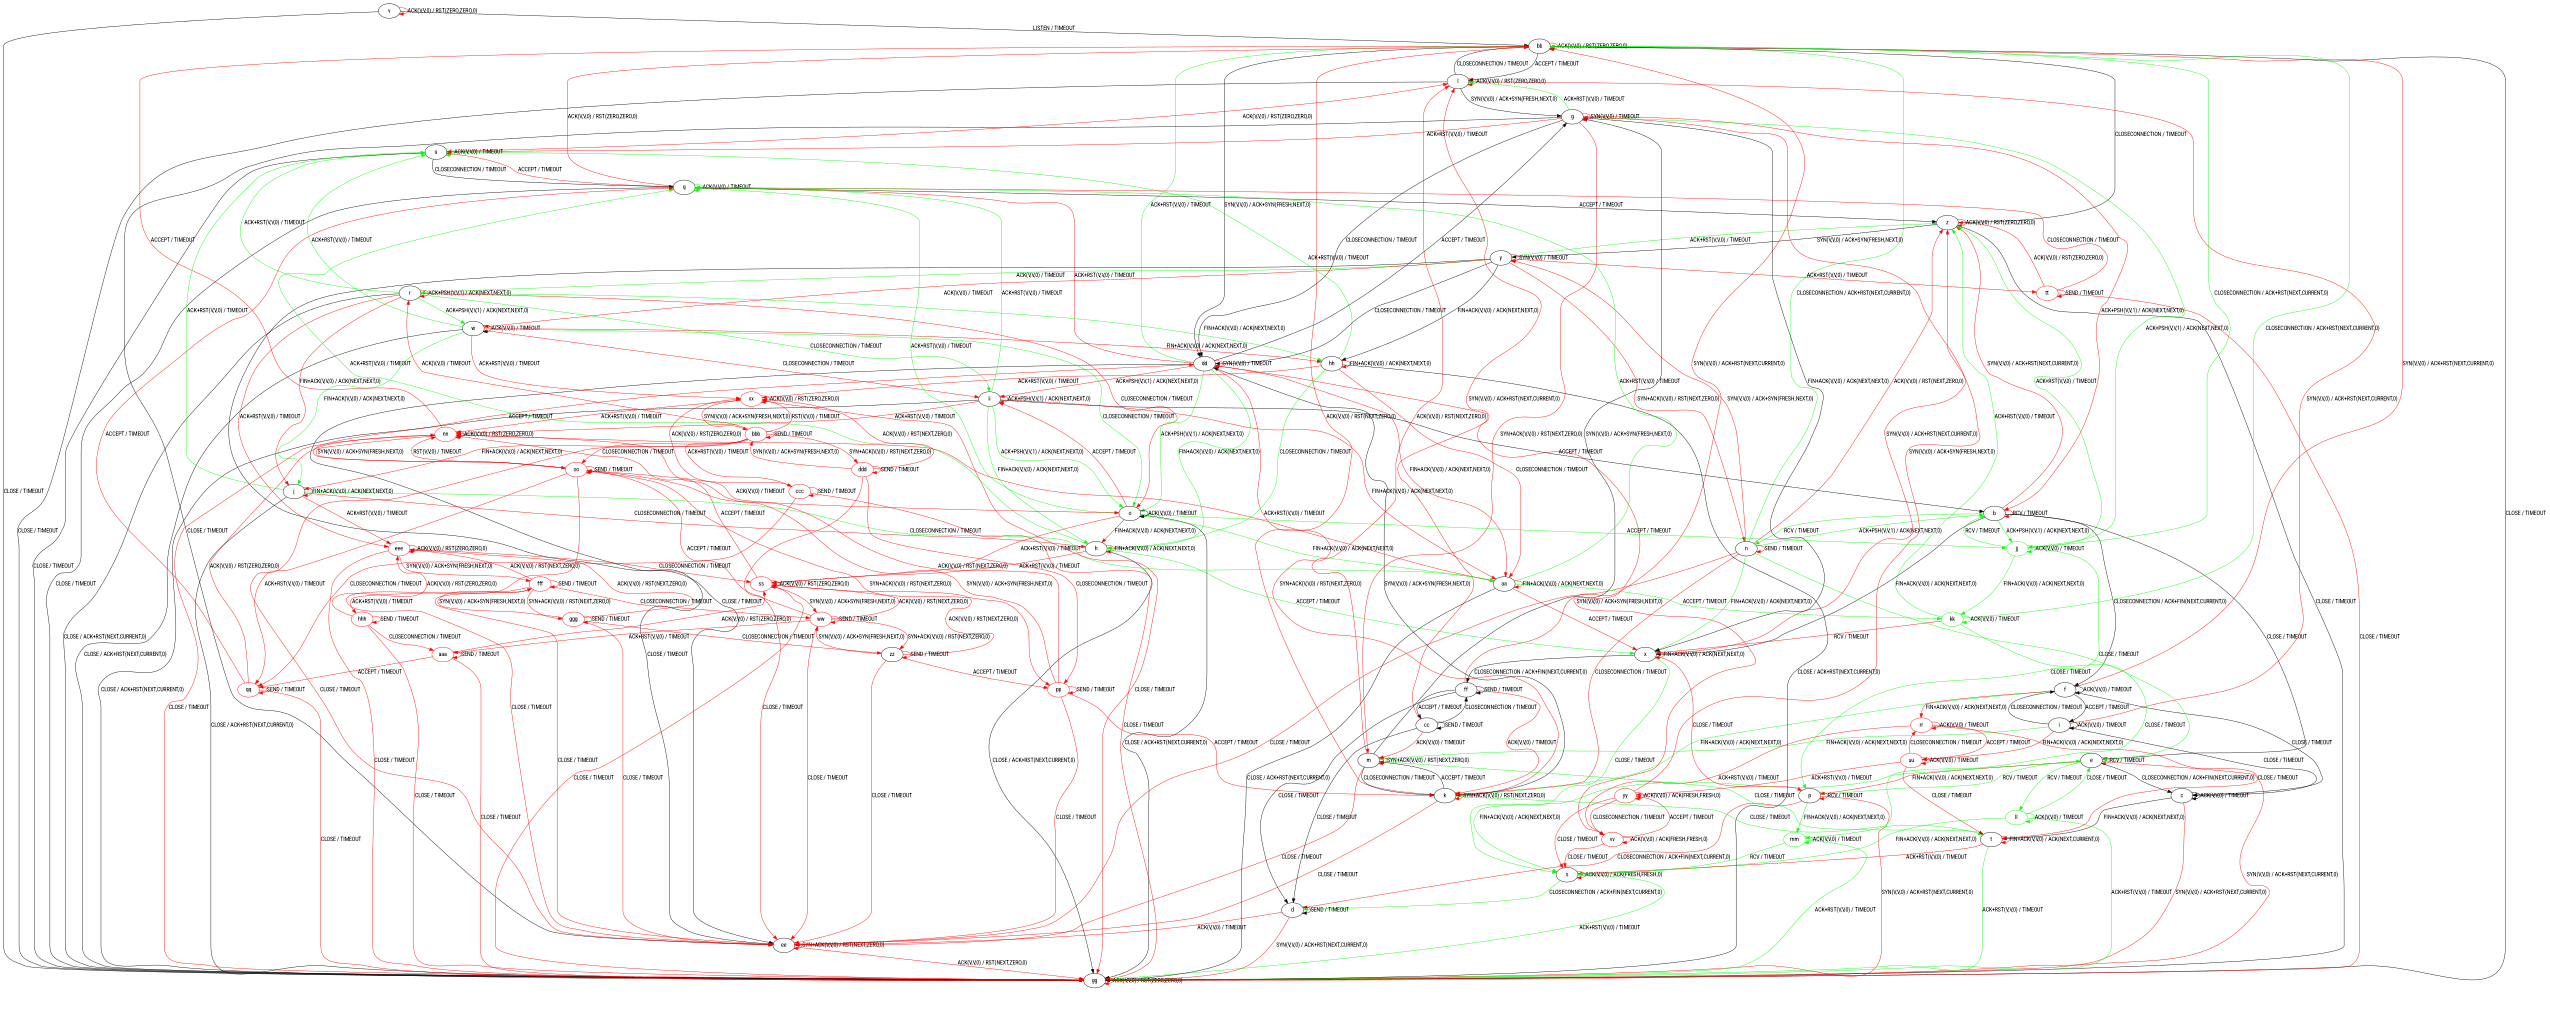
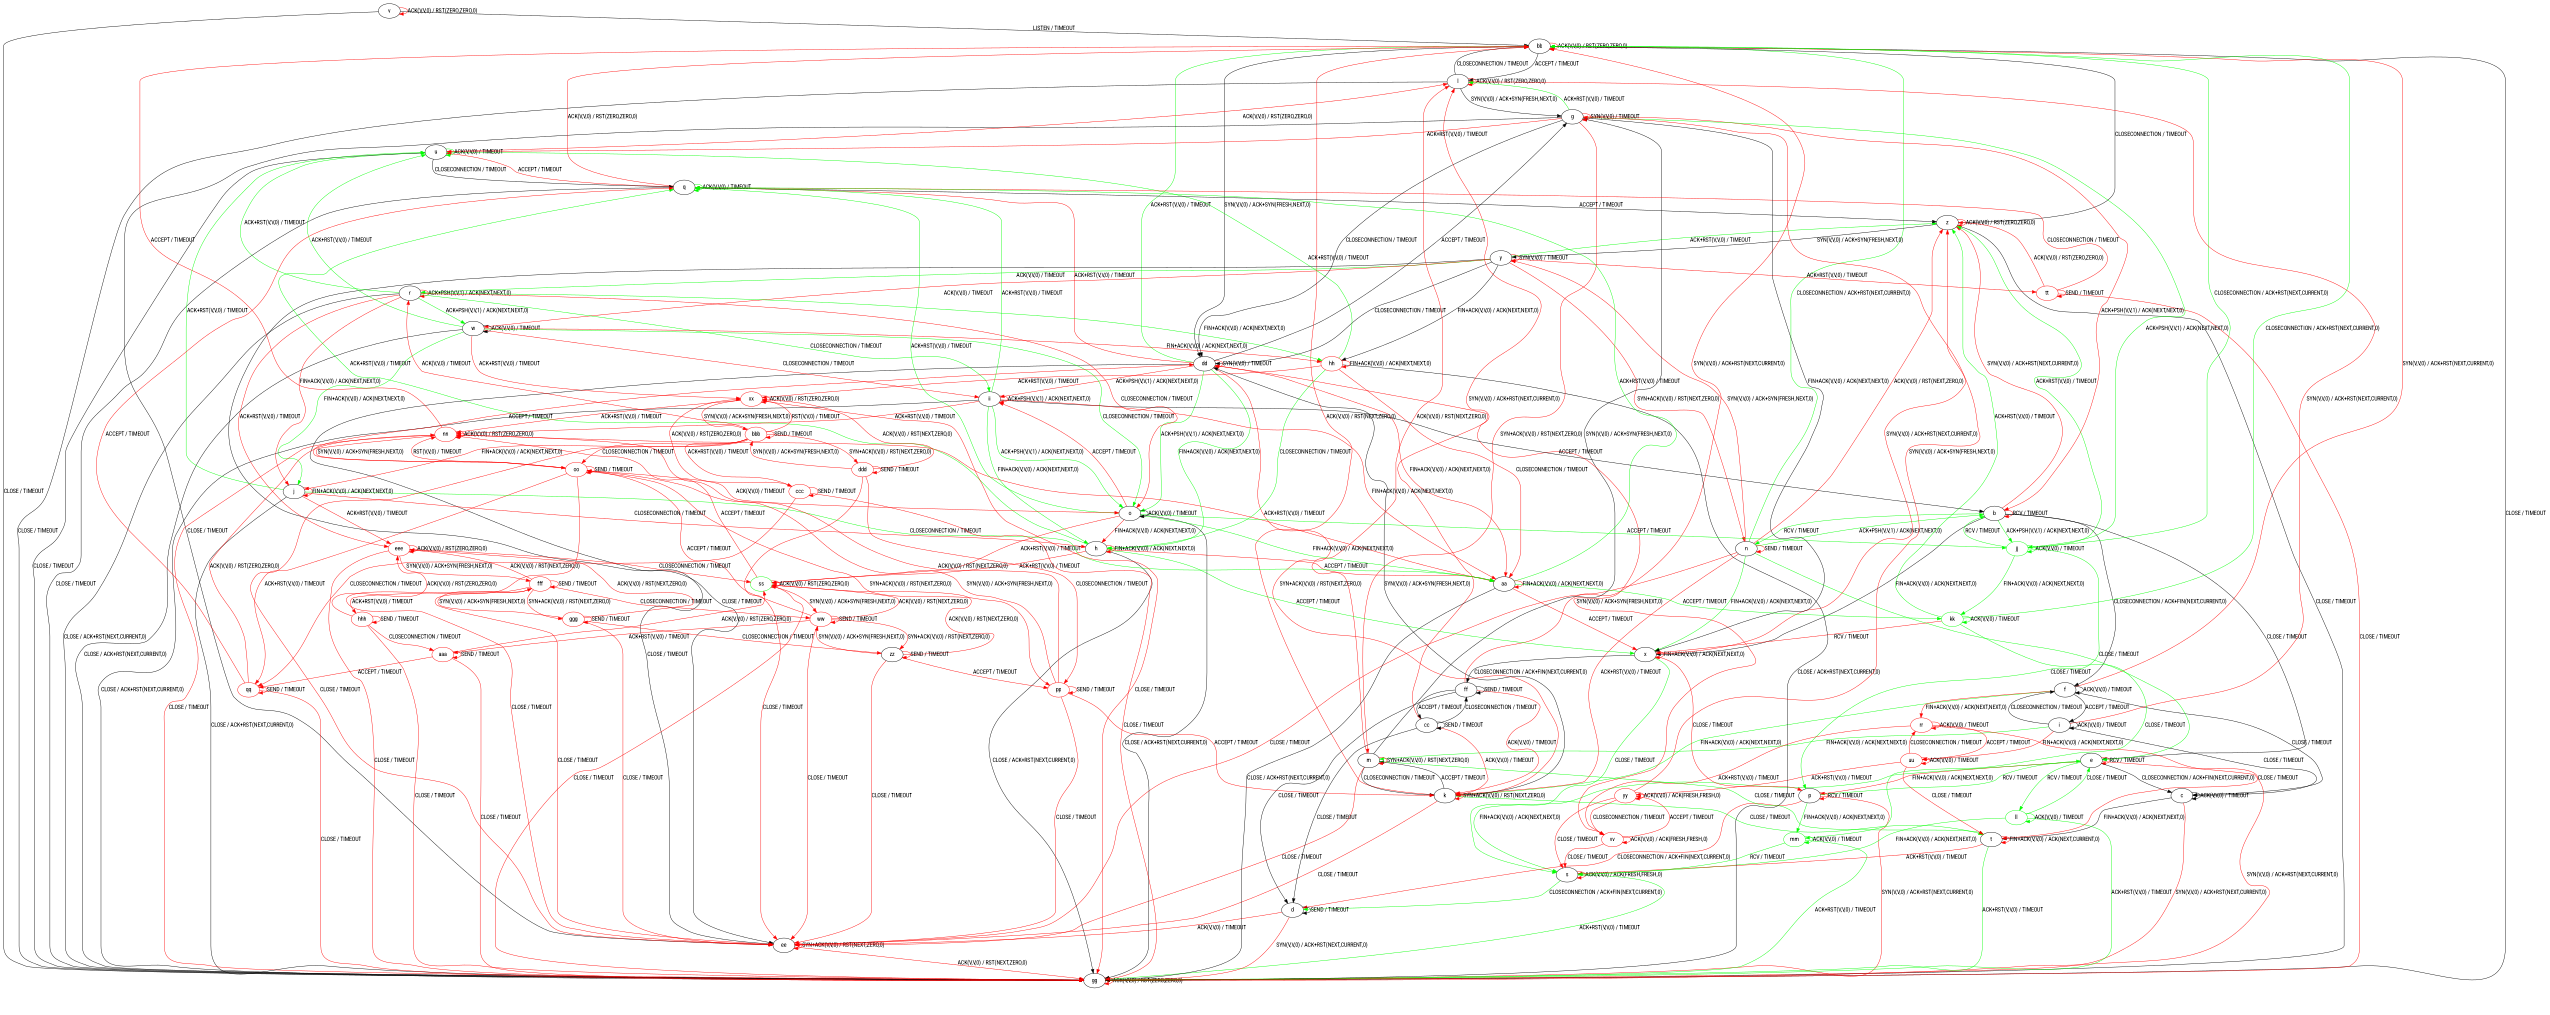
node "hh": color black -> red
edge "h" -> "aa": added, label "ACCEPT / TIMEOUT"
node "ss": color red -> green
edge "n" -> "k": label "CLOSECONNECTION / TIMEOUT" -> "ACK+RST(V,V,0) / TIMEOUT"
edge "cc" -> "m": now "cc" -> "k"
